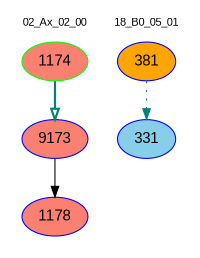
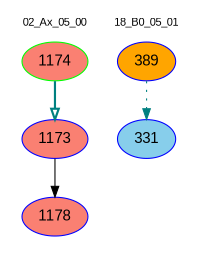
cluster "02_Ax_02_00": label "02_Ax_02_00" -> "02_Ax_05_00"
node "381": label "381" -> "389"
node "9173": label "9173" -> "1173"
